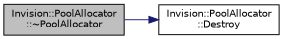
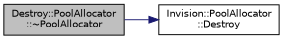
node "Invision::PoolAllocator ::~PoolAllocator": label "Invision::PoolAllocator ::~PoolAllocator" -> "Destroy::PoolAllocator ::~PoolAllocator"
